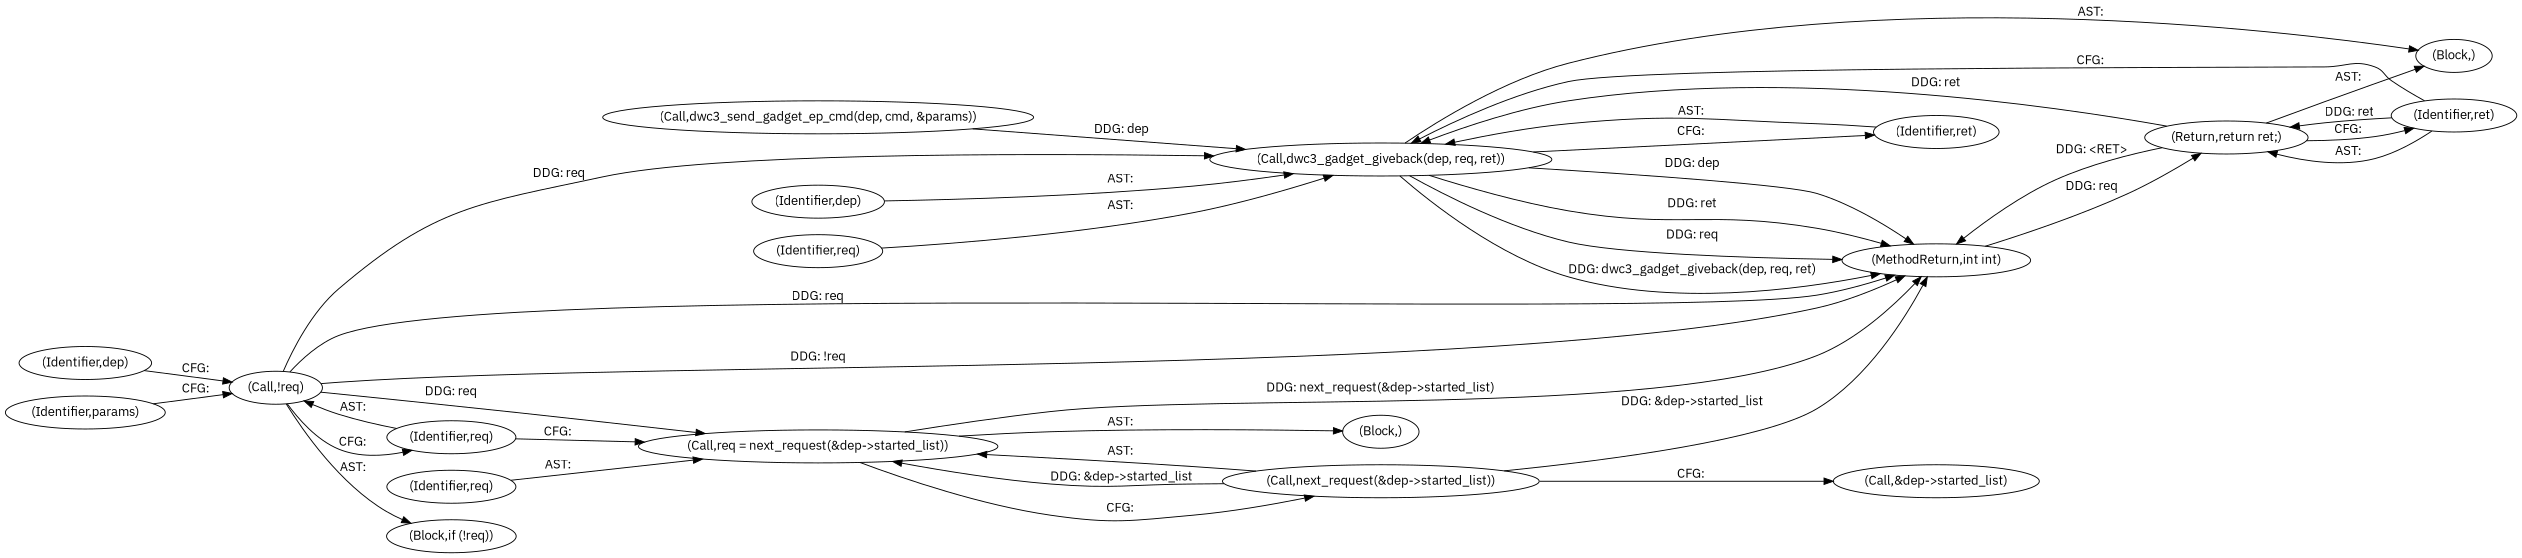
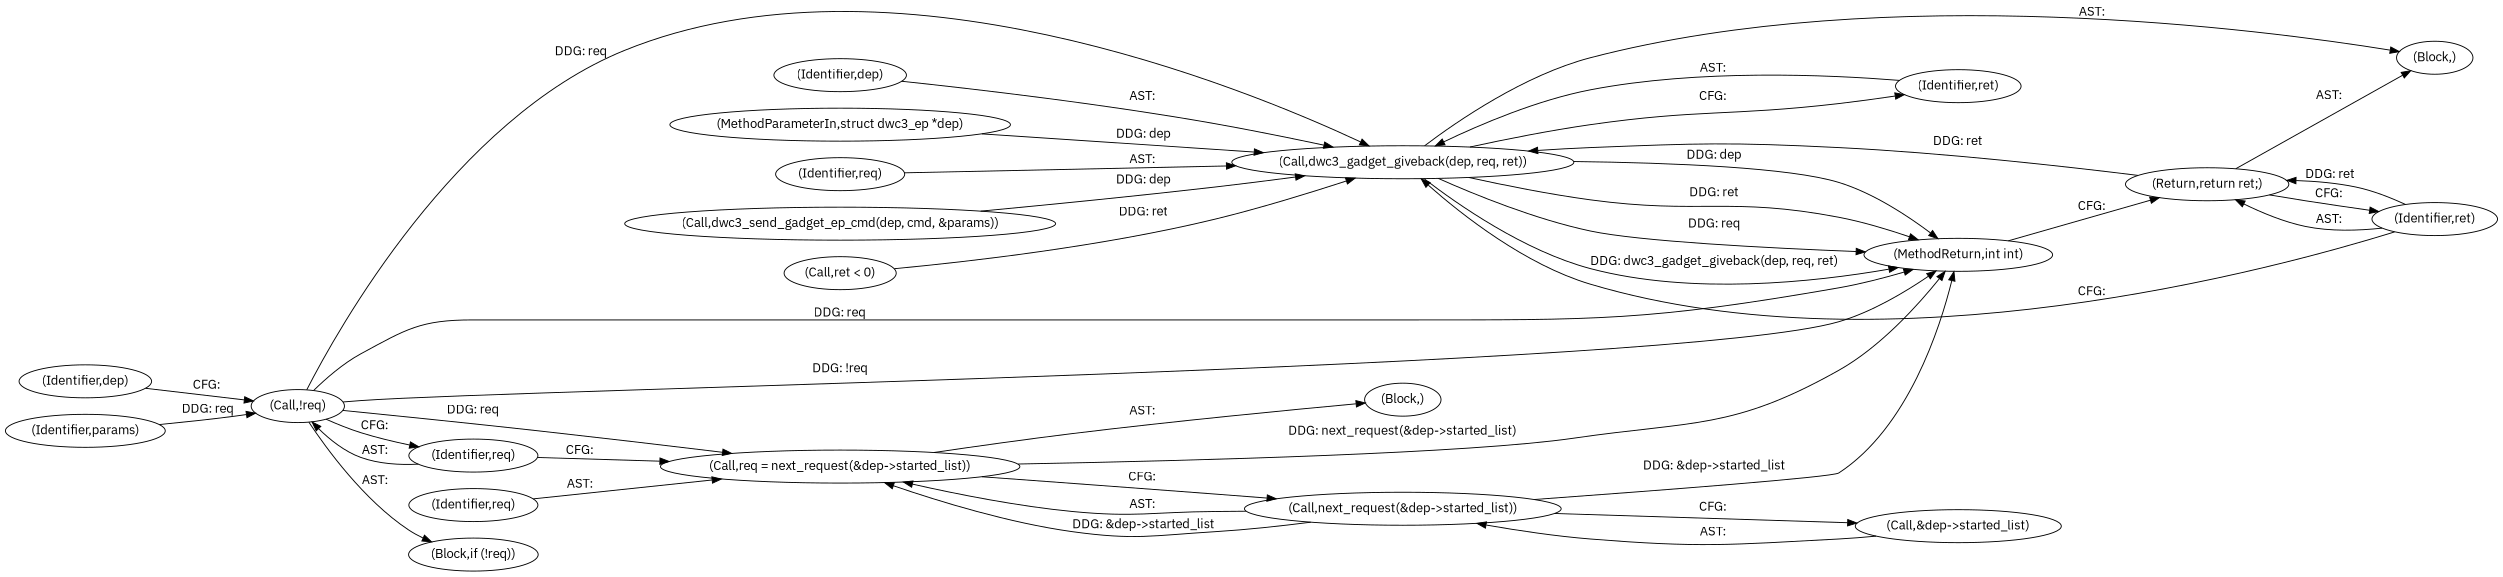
node "(MethodParameterIn,struct dwc3_ep *dep)": added
edge "(Return,return ret;)" -> "(MethodReturn,int int)": removed, label "DDG: <RET>"
edge "(MethodReturn,int int)" -> "(Return,return ret;)": label "DDG: req" -> "CFG: "
node "(Call,ret < 0)": added
edge "(Identifier,params)" -> "(Call,!req)": label "CFG: " -> "DDG: req"
edge "(Call,&dep->started_list)" -> "(Call,next_request(&dep->started_list))": added, label "AST:"
